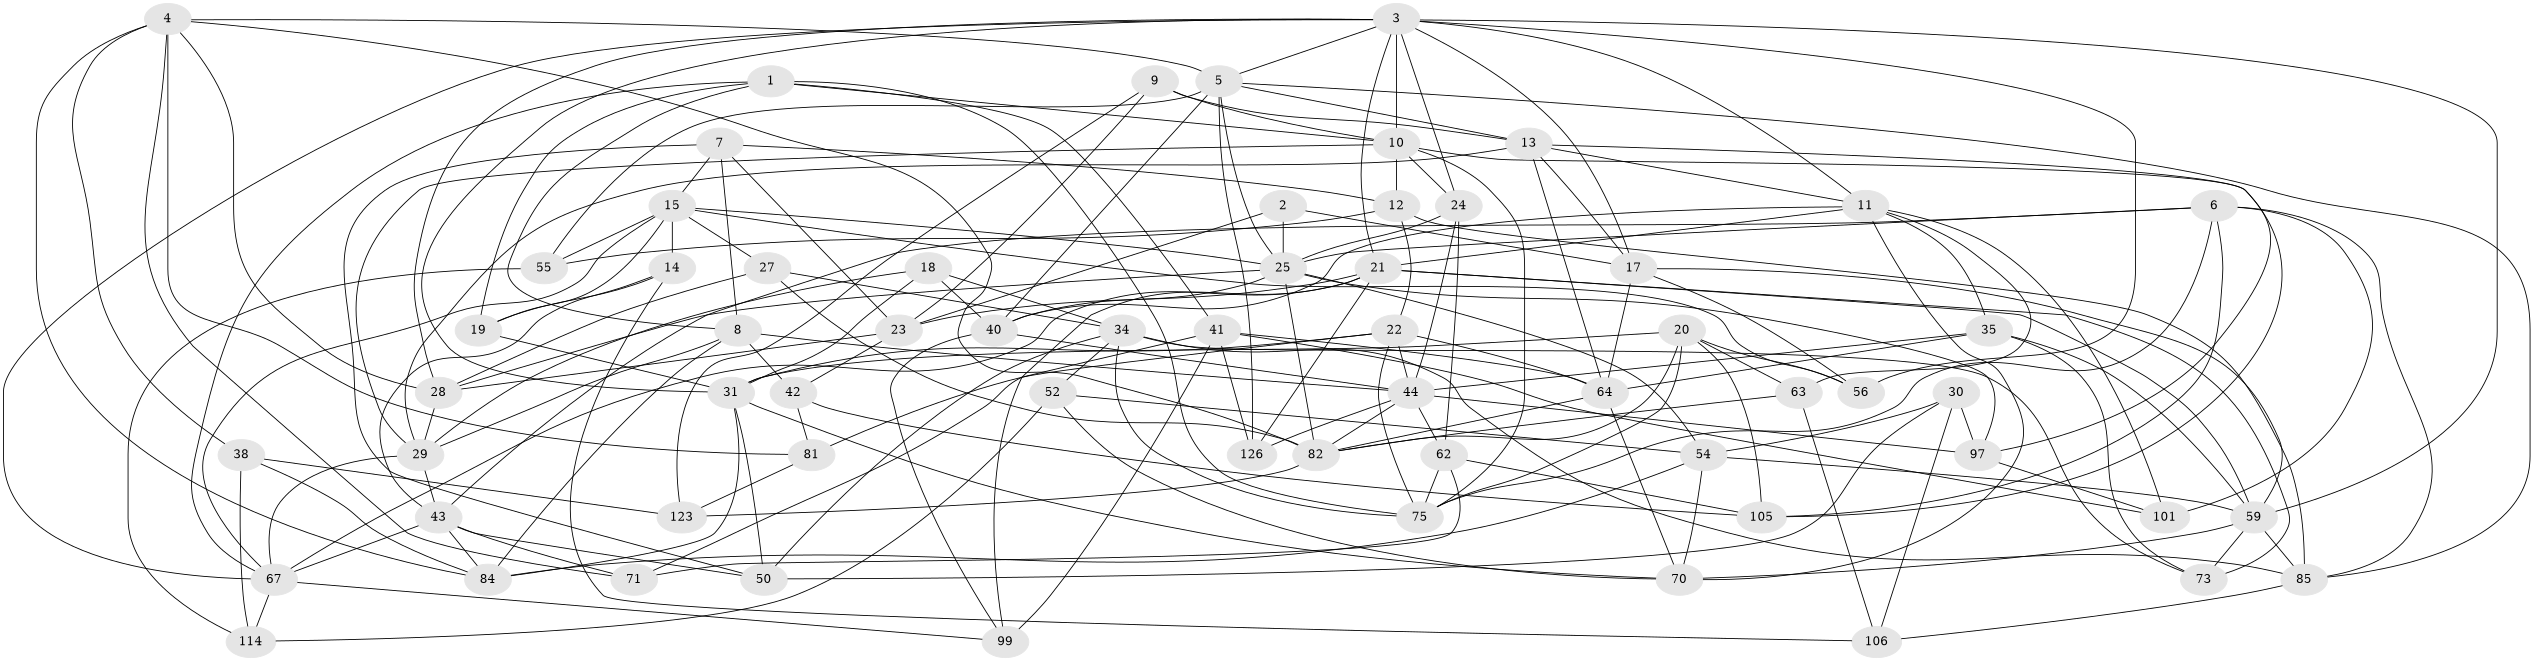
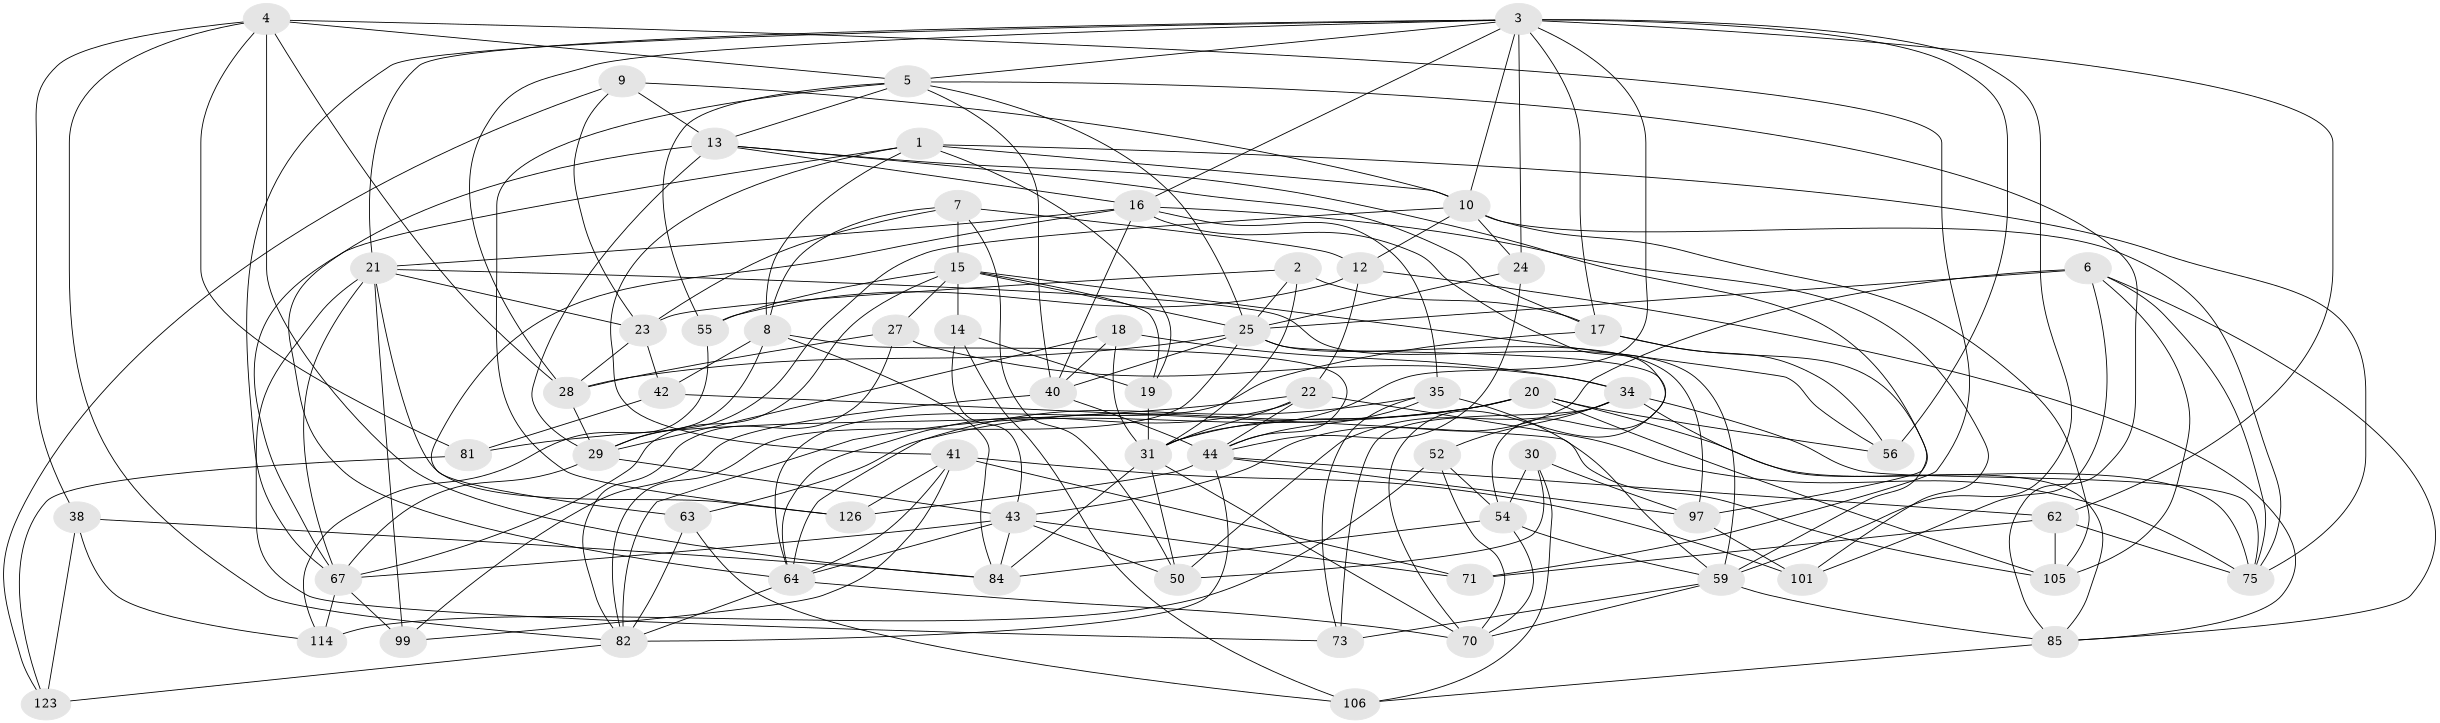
node "11": label "11" -> "16"
edge "24" -- "62": now "3" -- "62"
edge "2" -- "31": added
edge "43" -- "64": added
